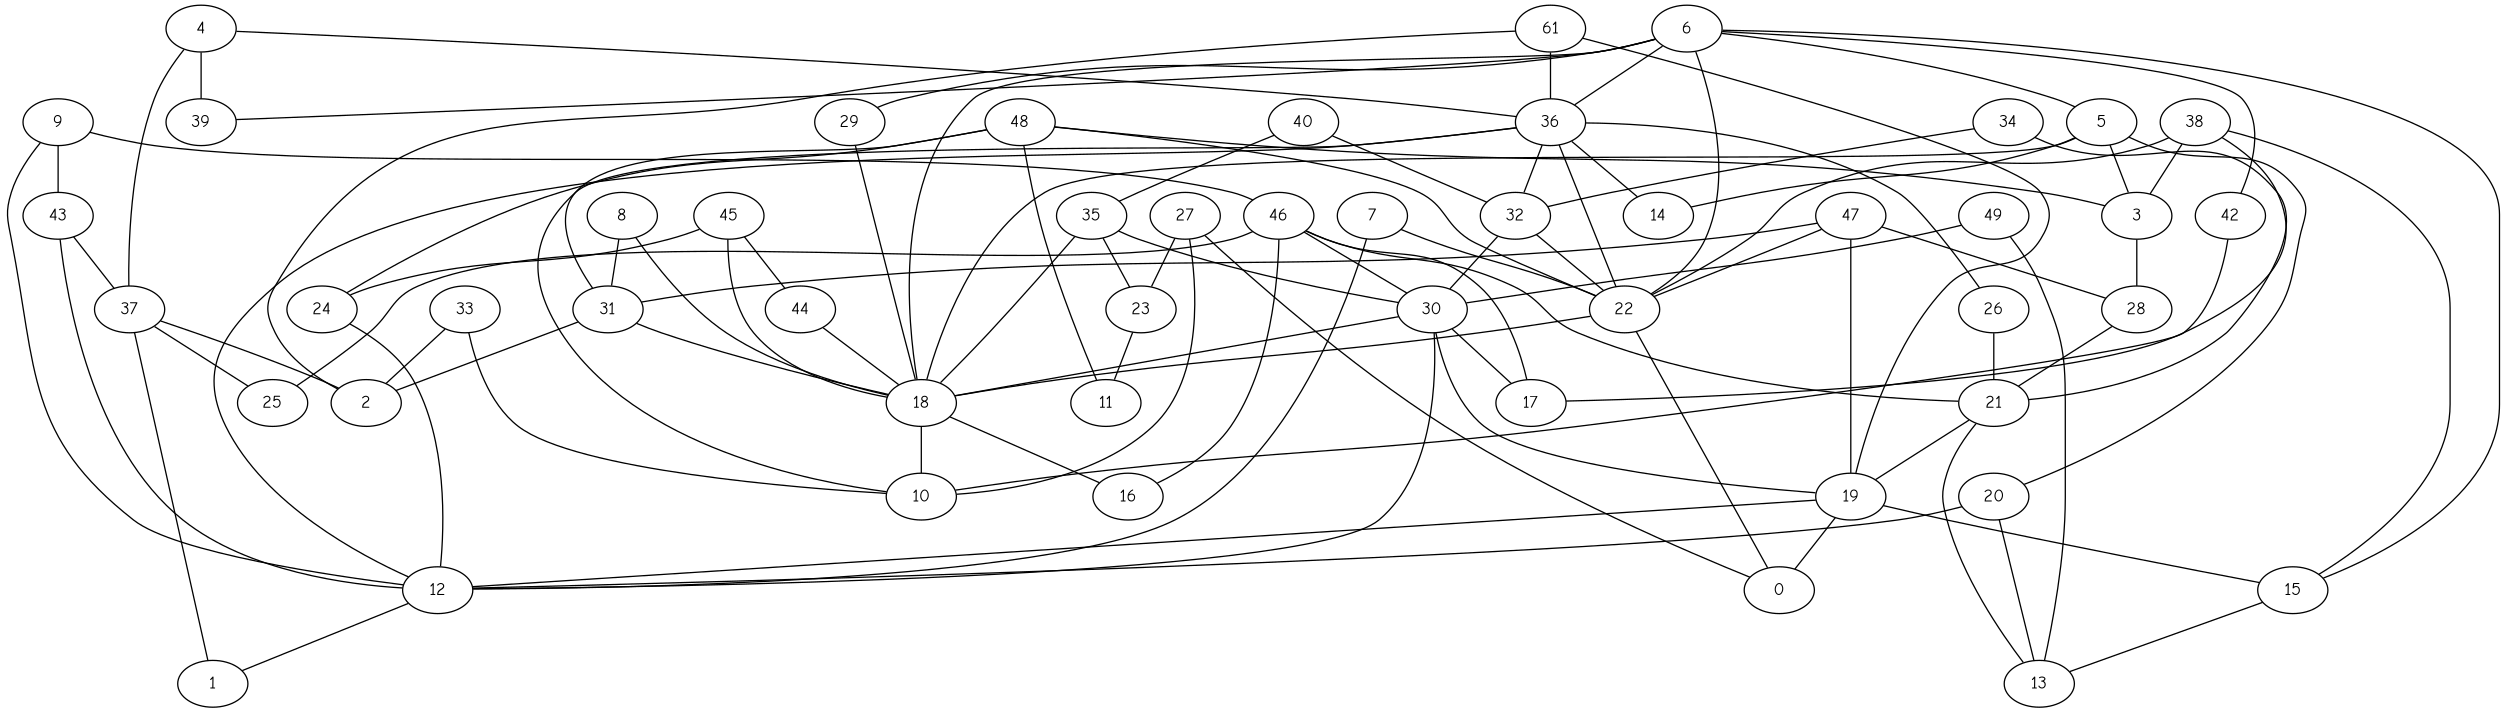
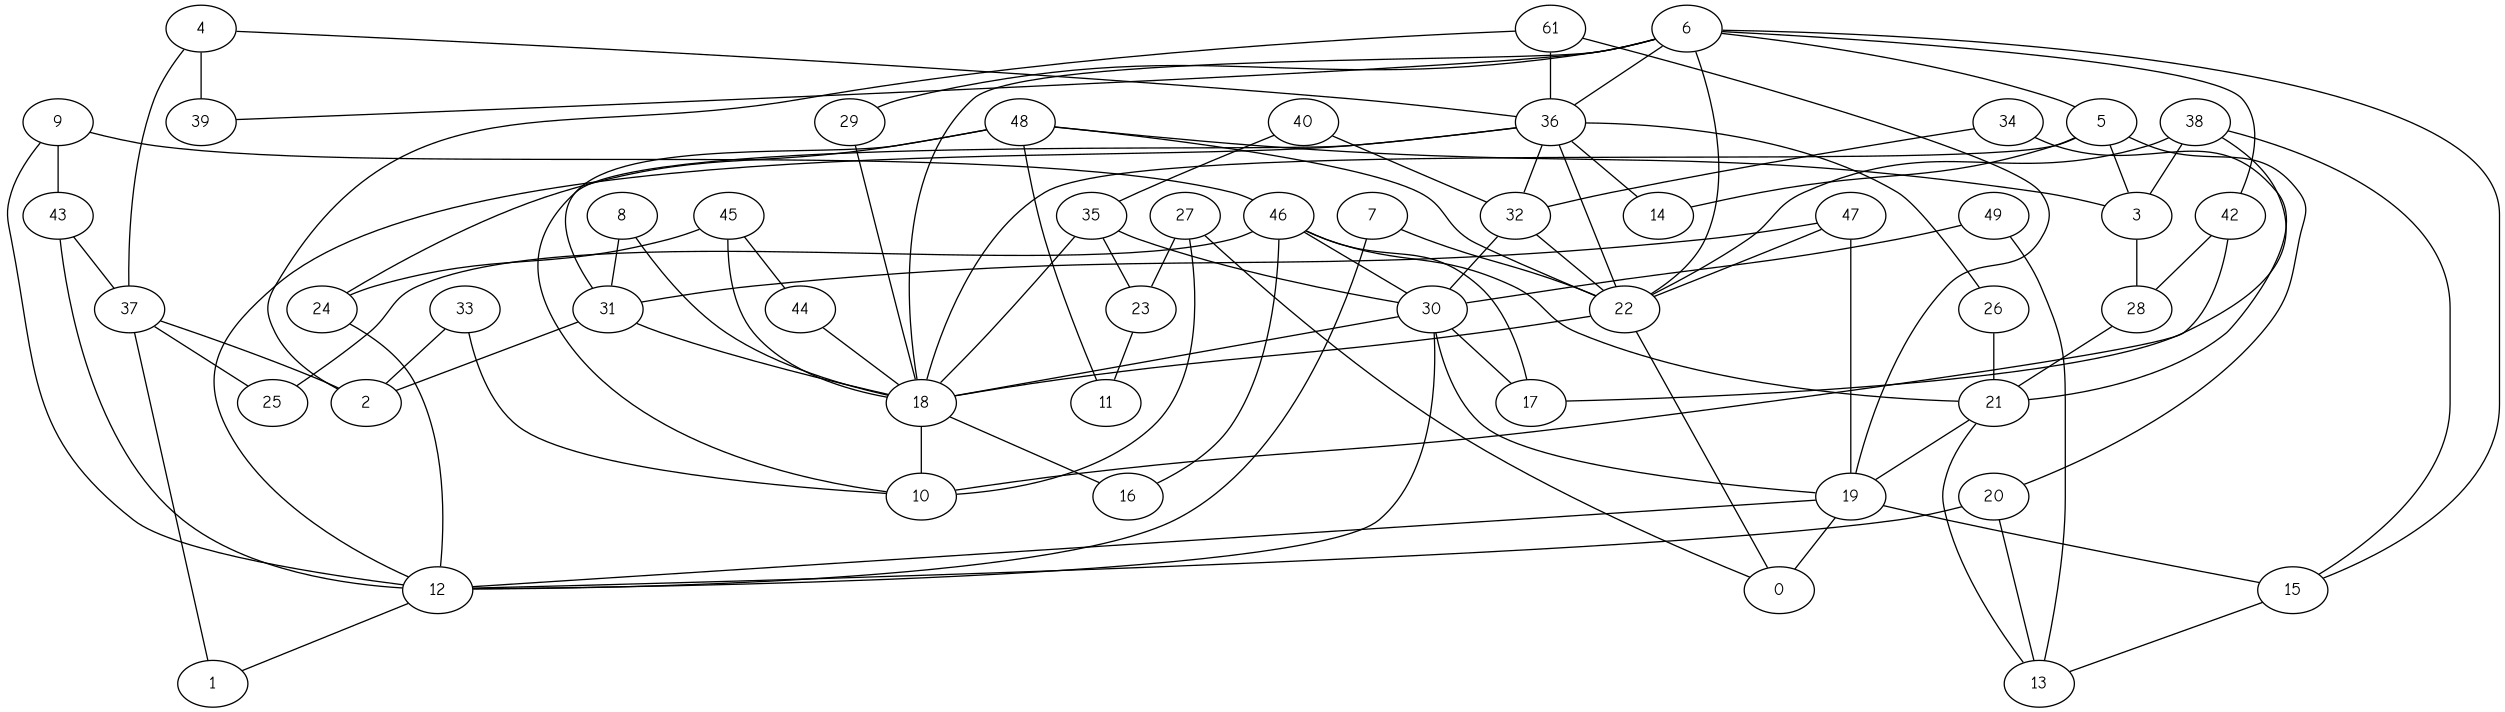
edge "47" -- "28": now "42" -- "28"
